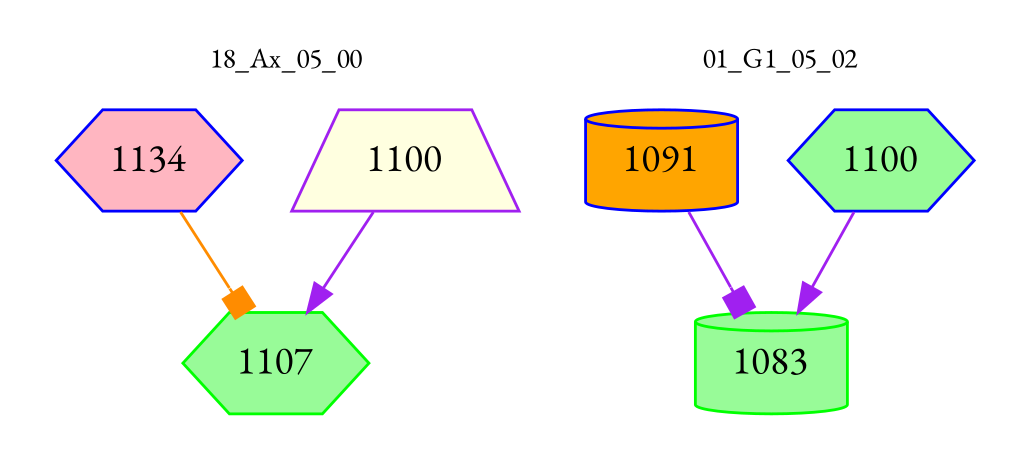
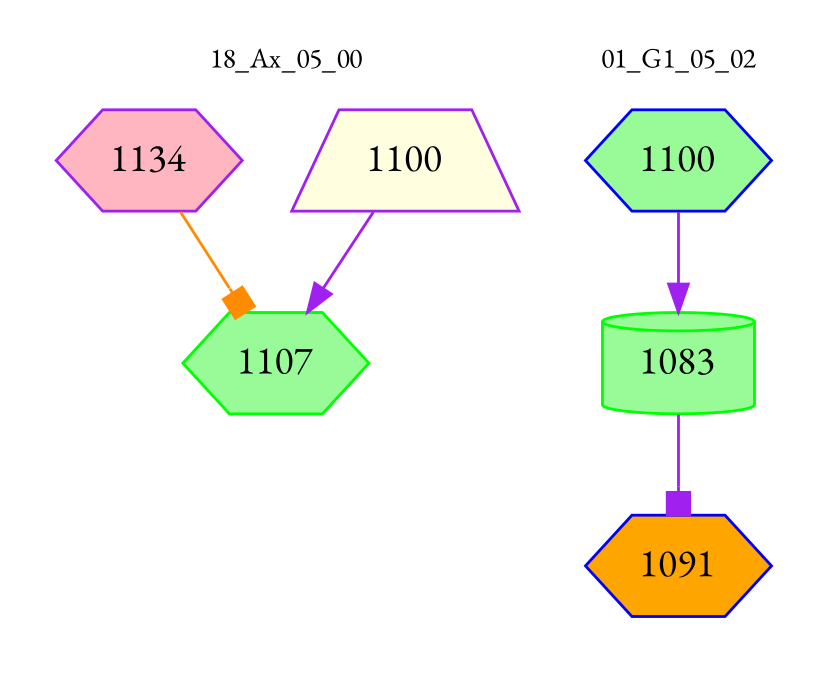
node "1134": color blue -> purple
node "1091": shape cylinder -> hexagon
edge "1091" -> "1083": reversed
